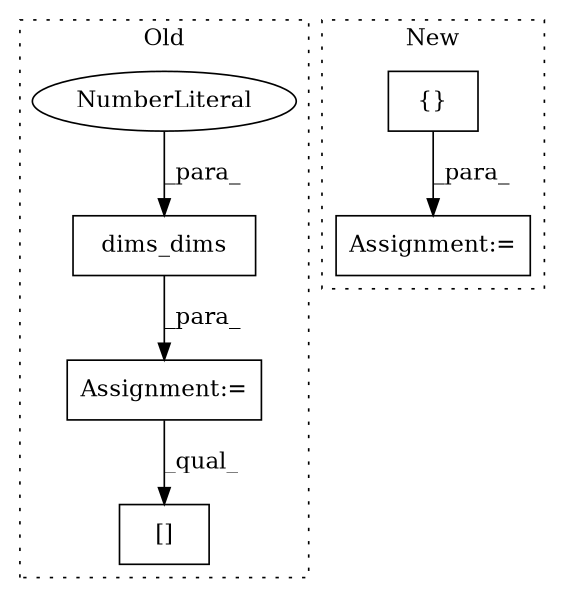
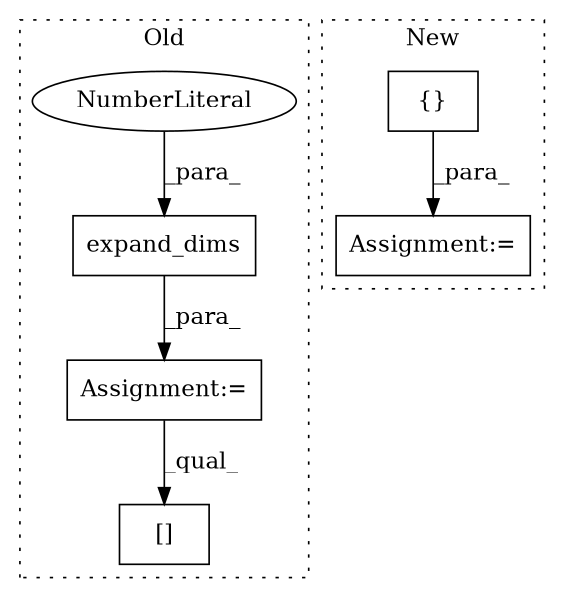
node "dims_dims": label "dims_dims" -> "expand_dims"
